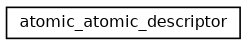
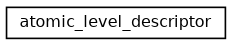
node "atomic_atomic_descriptor": label "atomic_atomic_descriptor" -> "atomic_level_descriptor"
